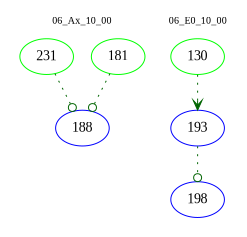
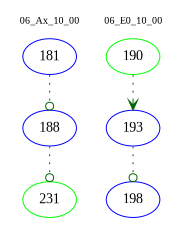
node "181": color green -> blue
node "130": label "130" -> "190"
edge "231" -> "188": reversed
